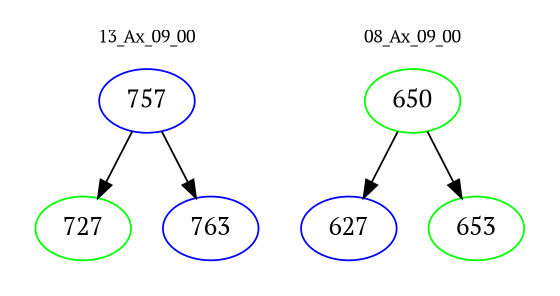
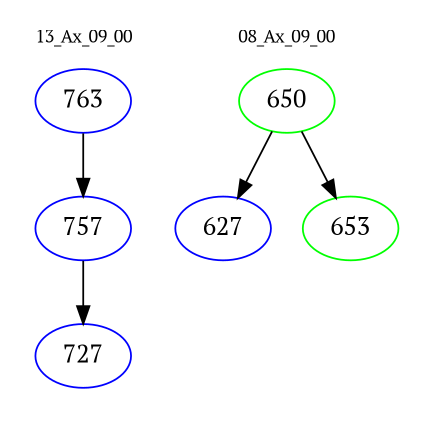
edge "757" -> "763": reversed
node "727": color green -> blue
